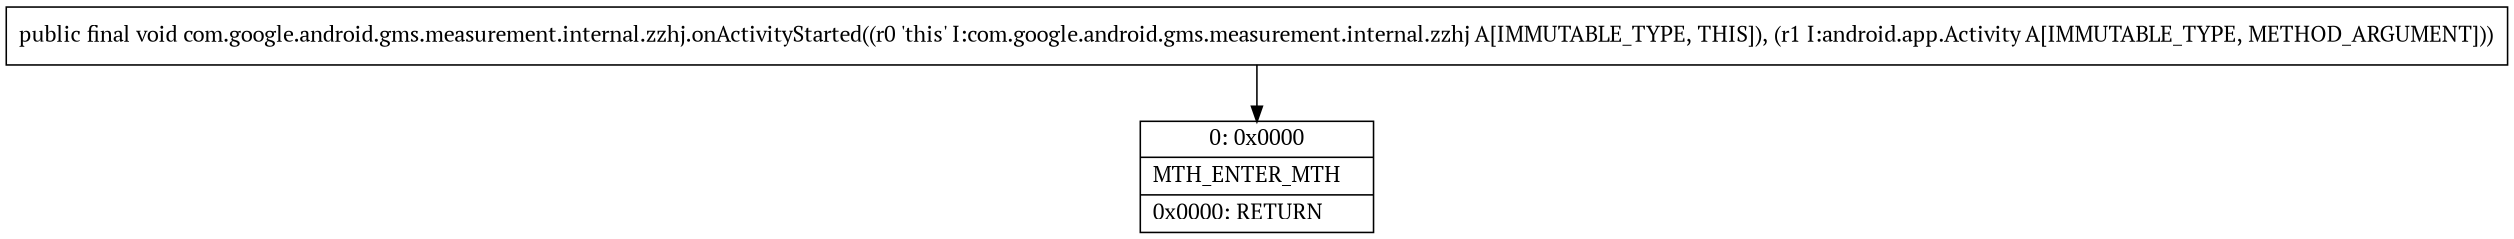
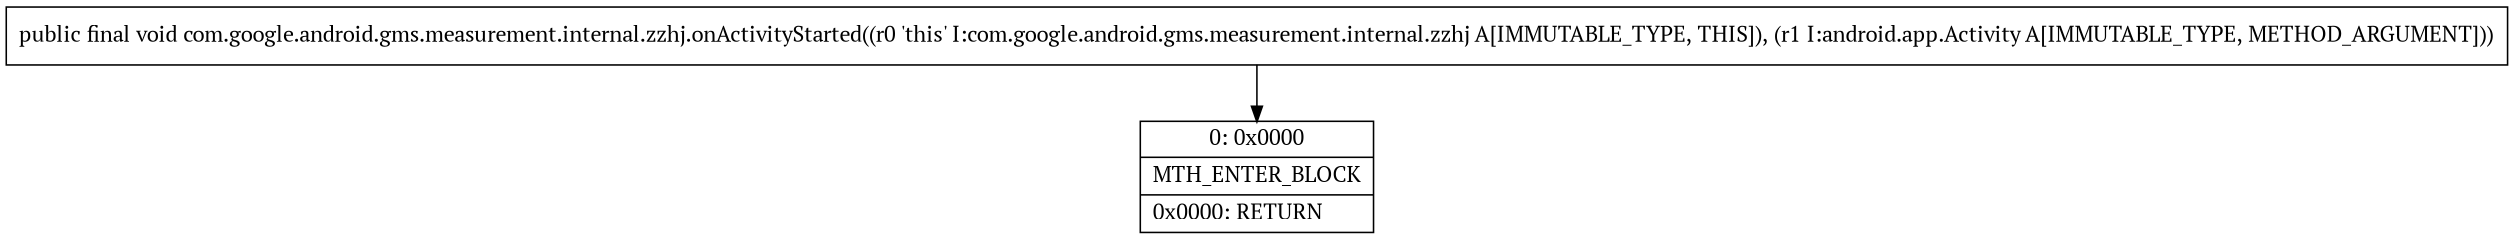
node "0: 0x0000": text "MTH_ENTER_MTH" -> "MTH_ENTER_BLOCK"
